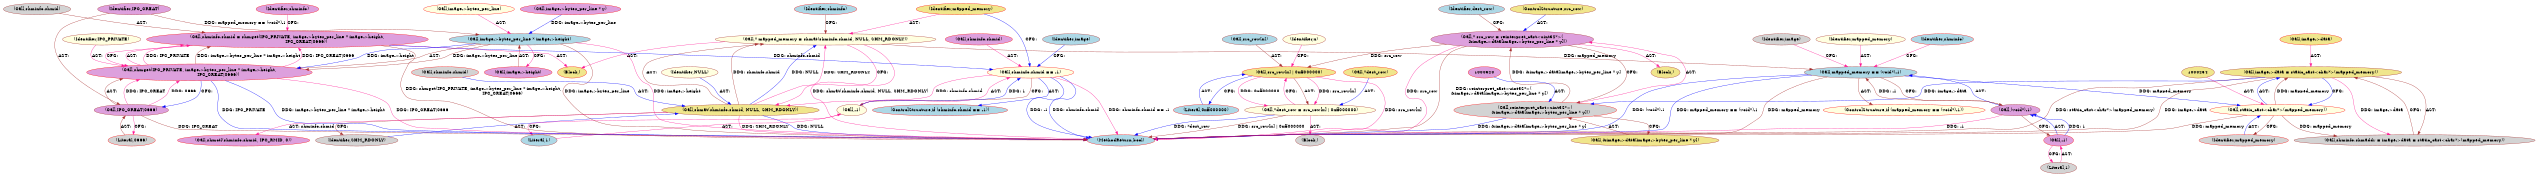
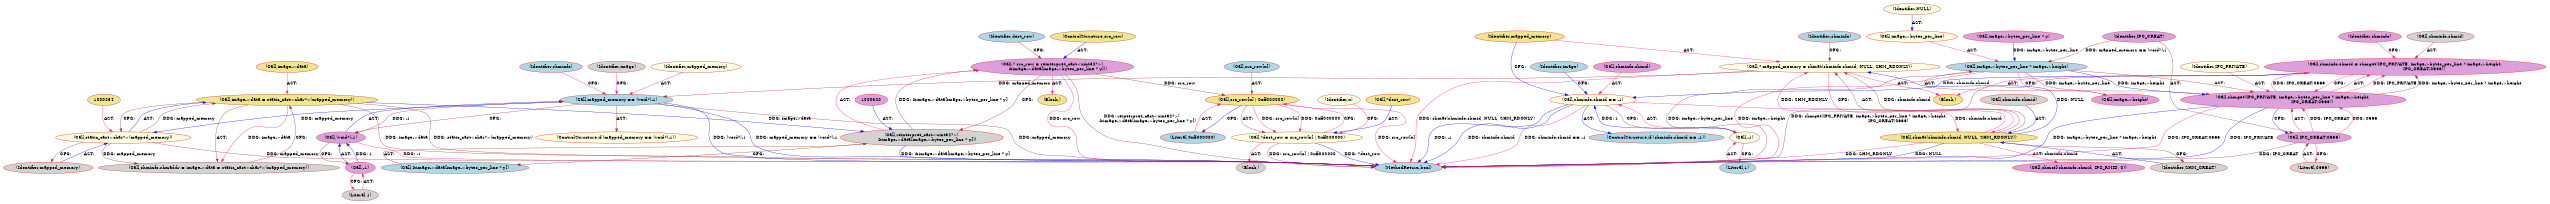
edge "(Identifier,x)" -> "(Call,src_row[x] | 0xff000000)": now "(Identifier,x)" -> "(Call,*dest_row = src_row[x] | 0xff000000)"
edge "(Literal,0xff000000)" -> "(Call,src_row[x] | 0xff000000)": color blue -> deeppink
edge "(Identifier,NULL)" -> "(Call,shmat(shminfo.shmid, NULL, SHM_RDONLY))": now "(Identifier,NULL)" -> "(Call,image->bytes_per_line)"
edge "(Call,image->data = static_cast<char*>(mapped_memory))" -> "(Call,static_cast<char*>(mapped_memory))": color blue -> brown
node "(Identifier,SHM_RDONLY)": label "(Identifier,SHM_RDONLY)" -> "(Identifier,SHM_CREAT)"
node "(Call,&image->data[image->bytes_per_line * y])": fillcolor khaki -> lightblue
